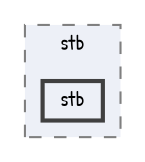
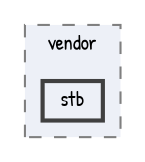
cluster "stb": label "stb" -> "vendor"
